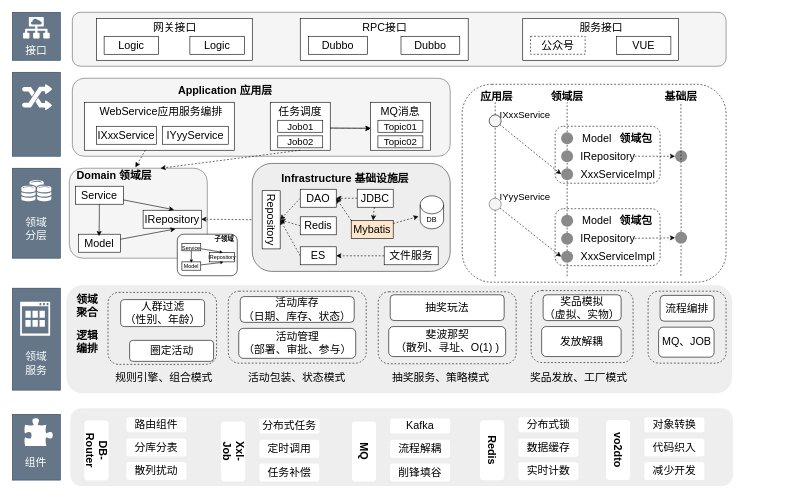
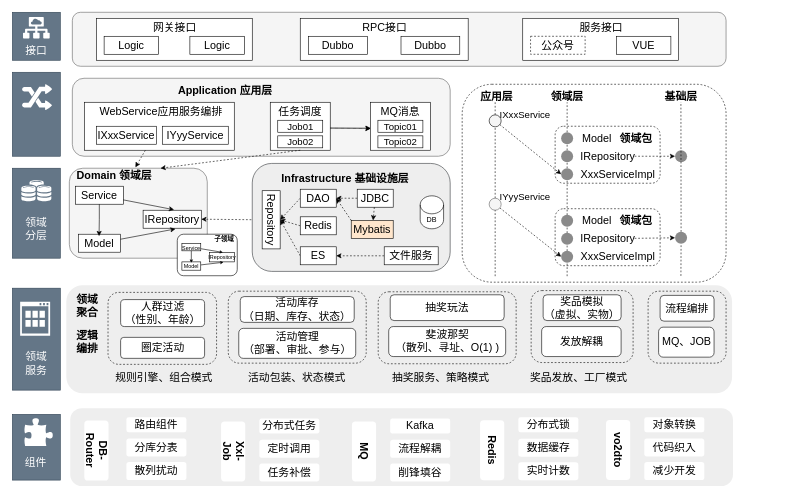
edge "Mybatis" -> "DB": removed
node "圈定活动": moved (172, 351) -> (163, 348)
